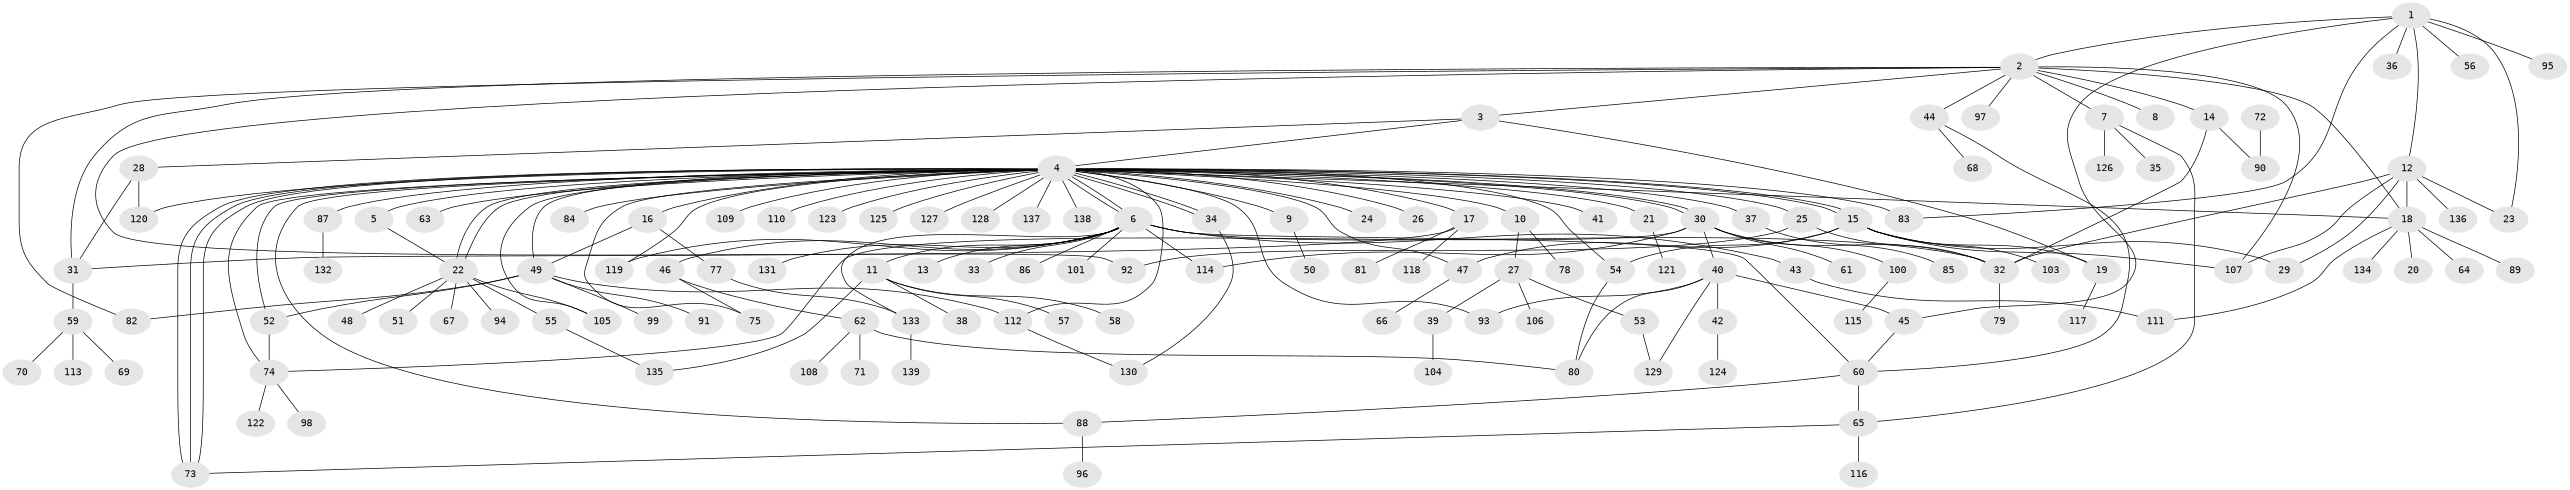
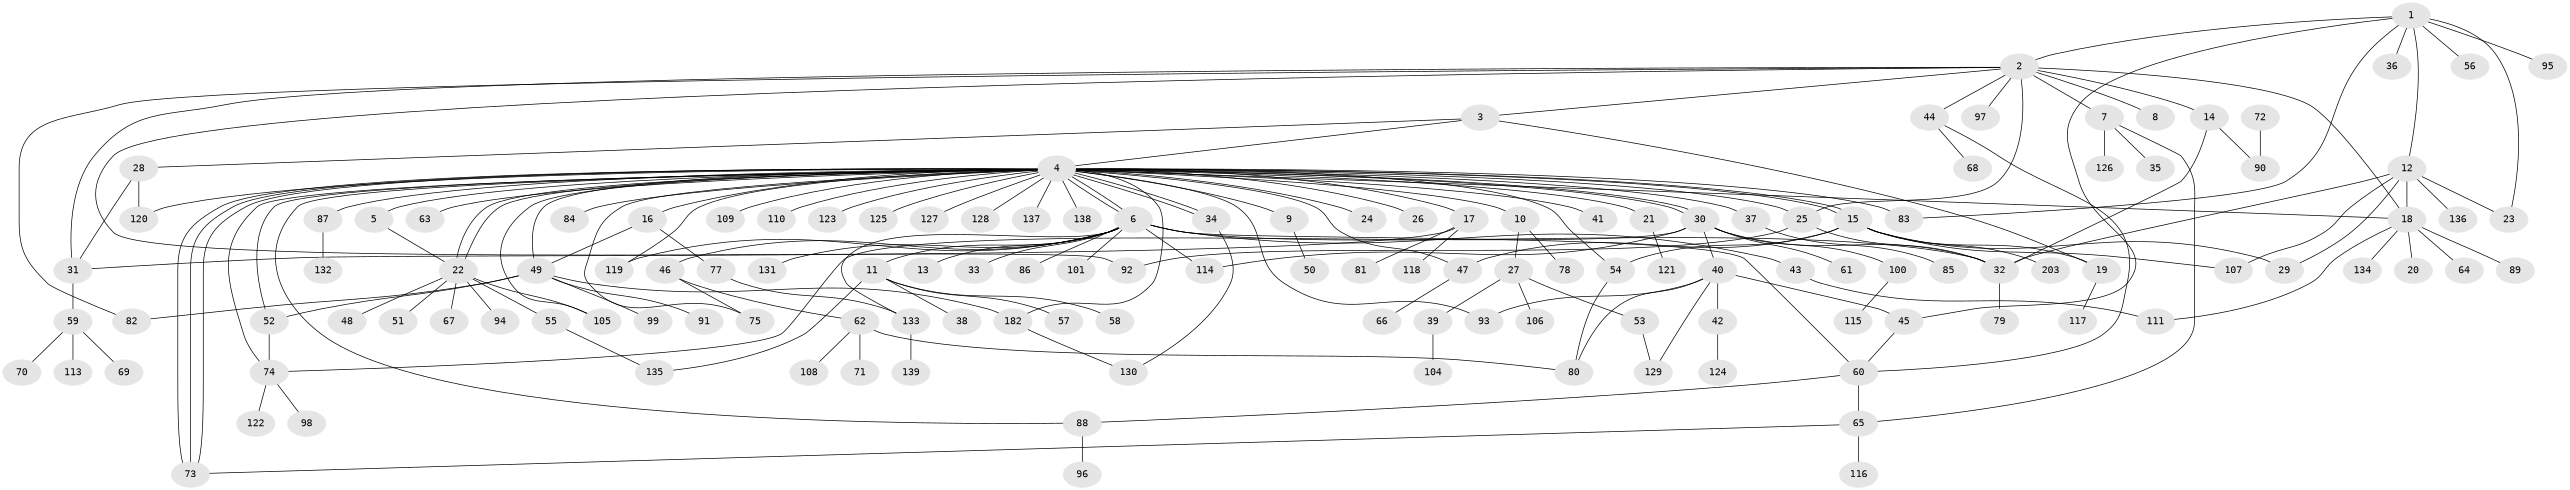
edge "2" -- "107": now "2" -- "25"
node "103": label "103" -> "203"
node "112": label "112" -> "182"
